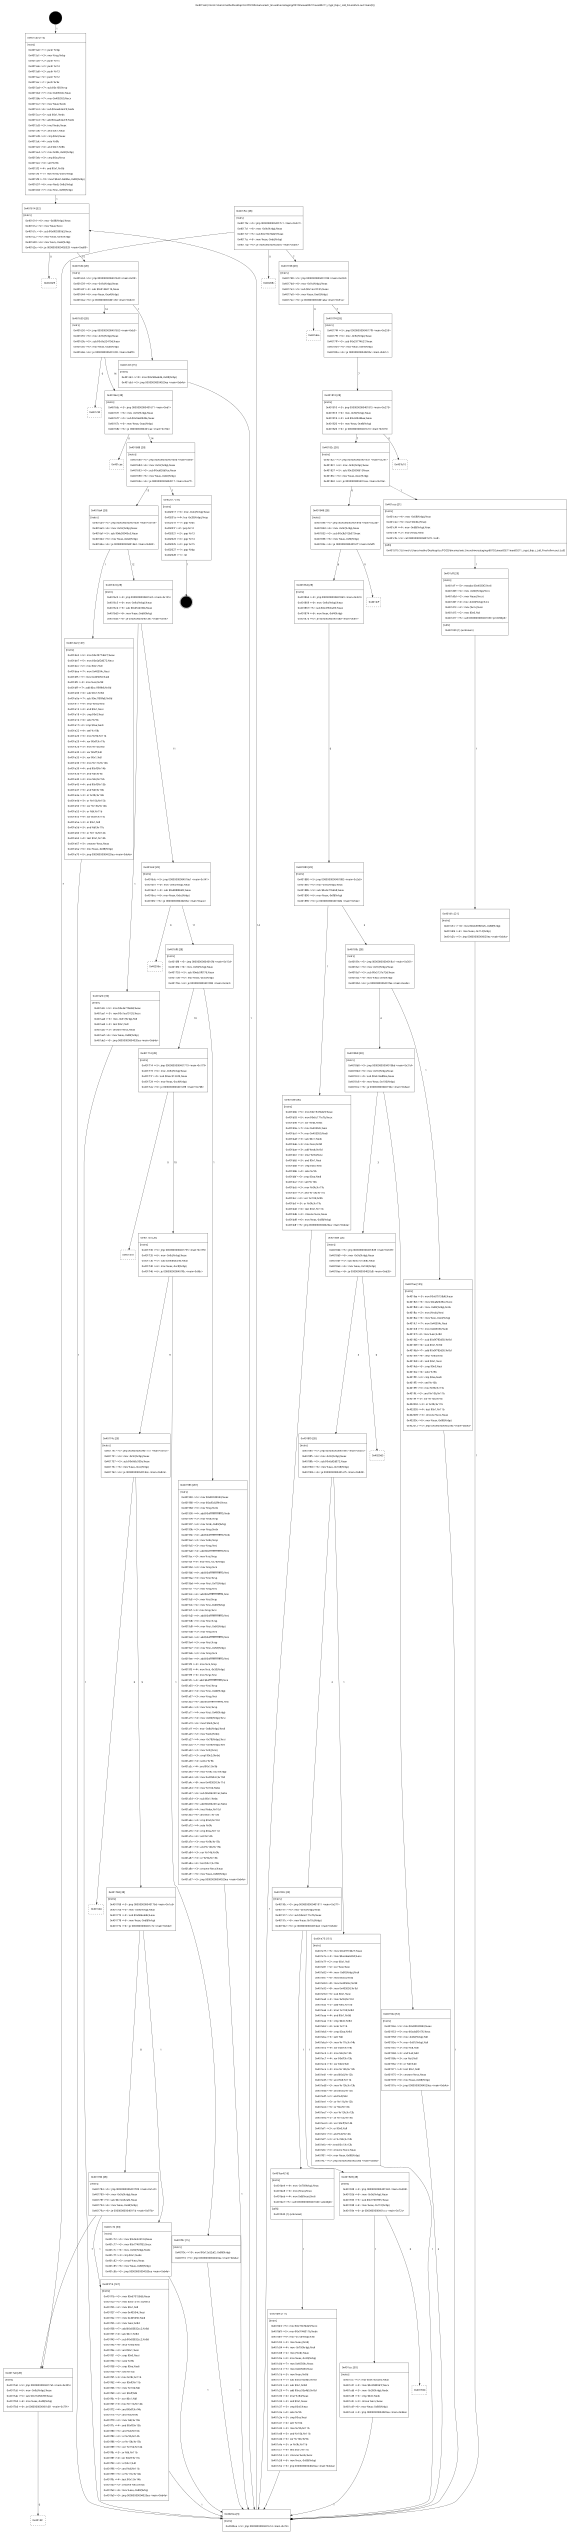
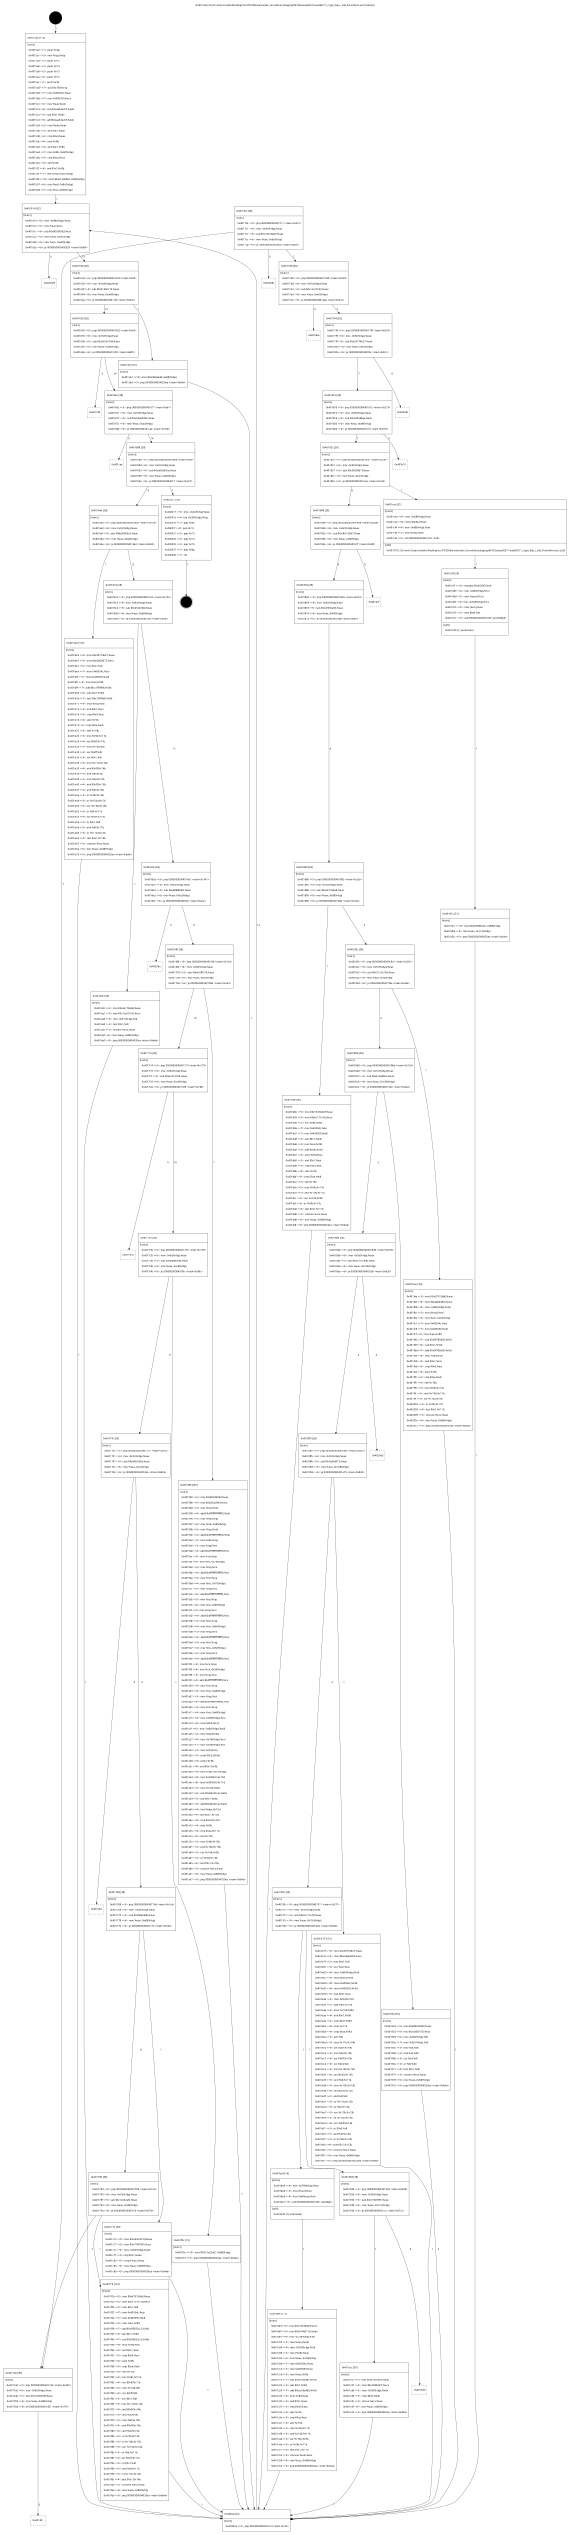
node "0x4020bc": added
